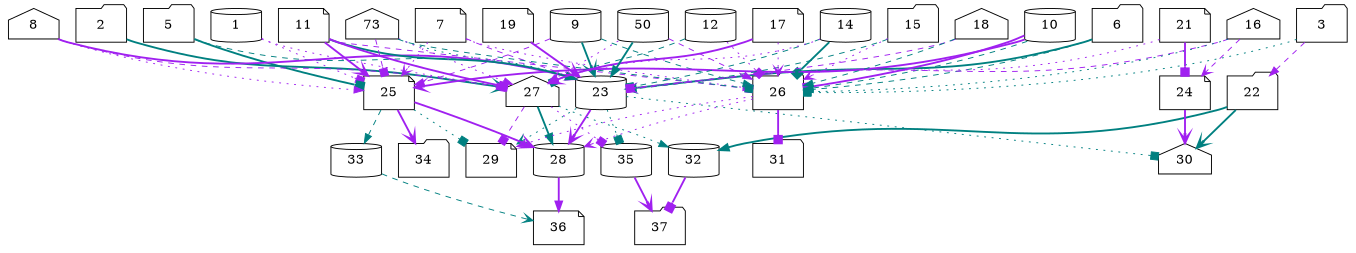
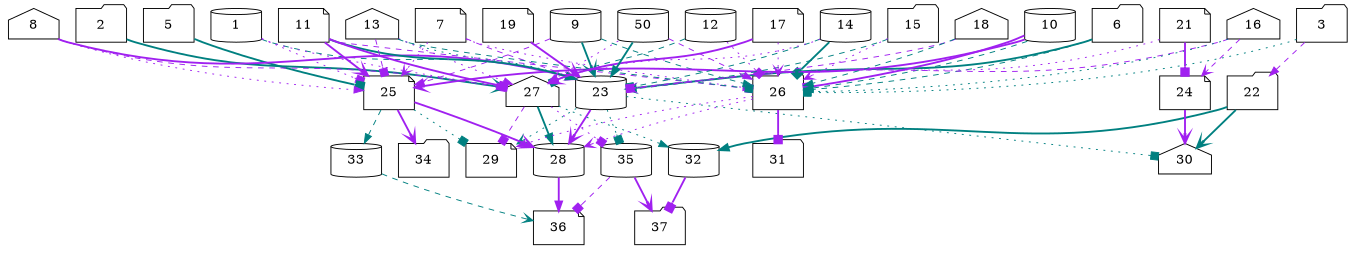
node "73": label "73" -> "13"
edge "5" -> "23": now "1" -> "23"
edge "35" -> "36": added
